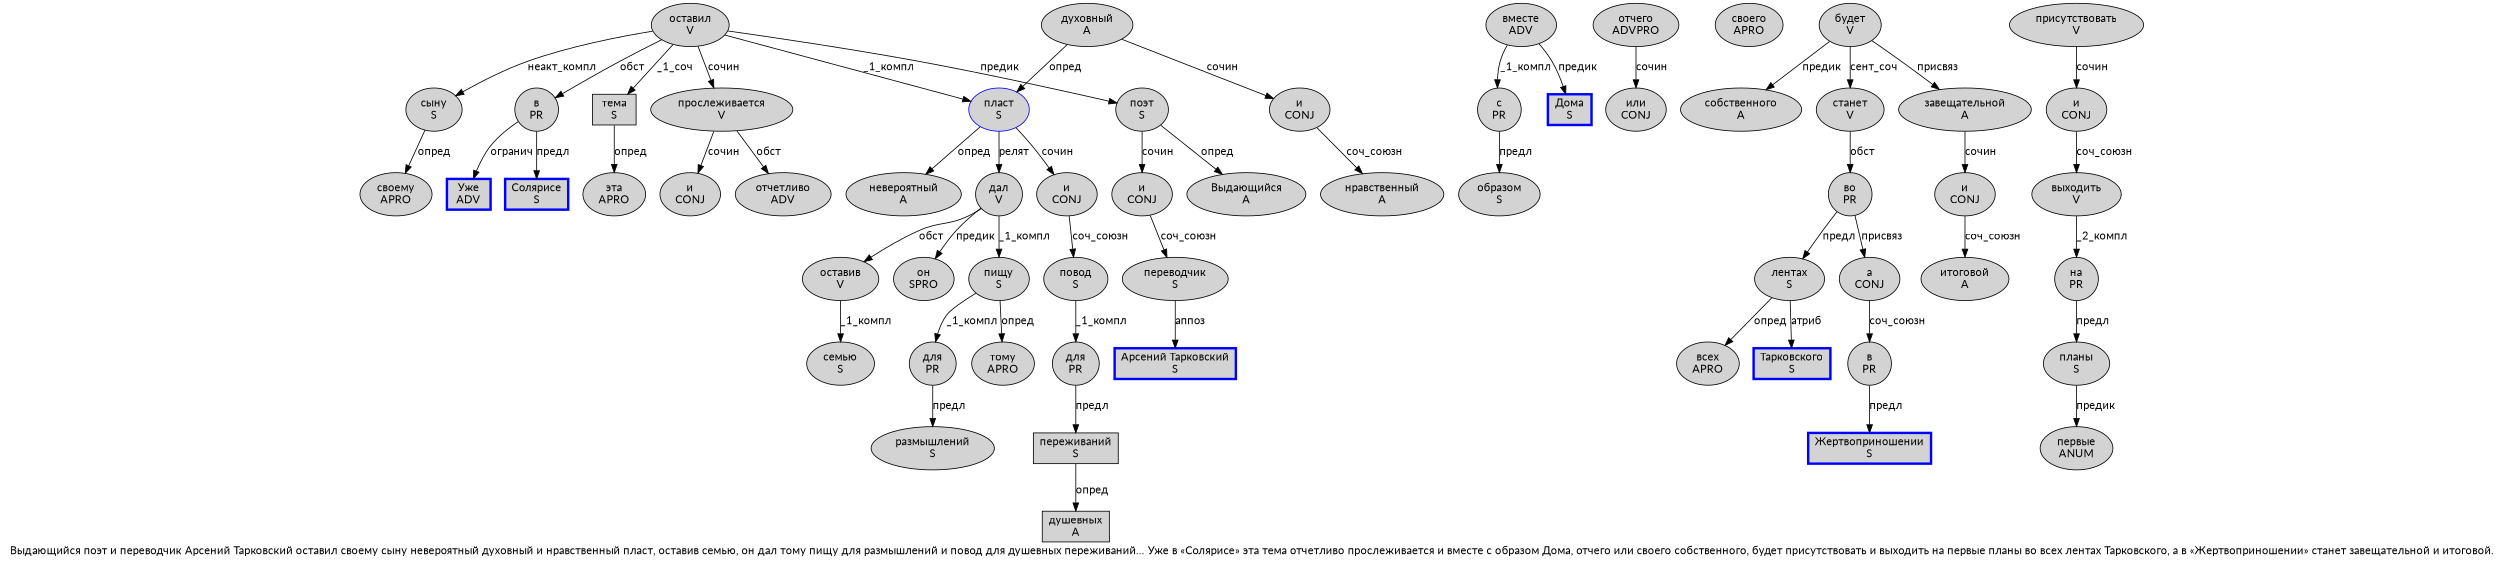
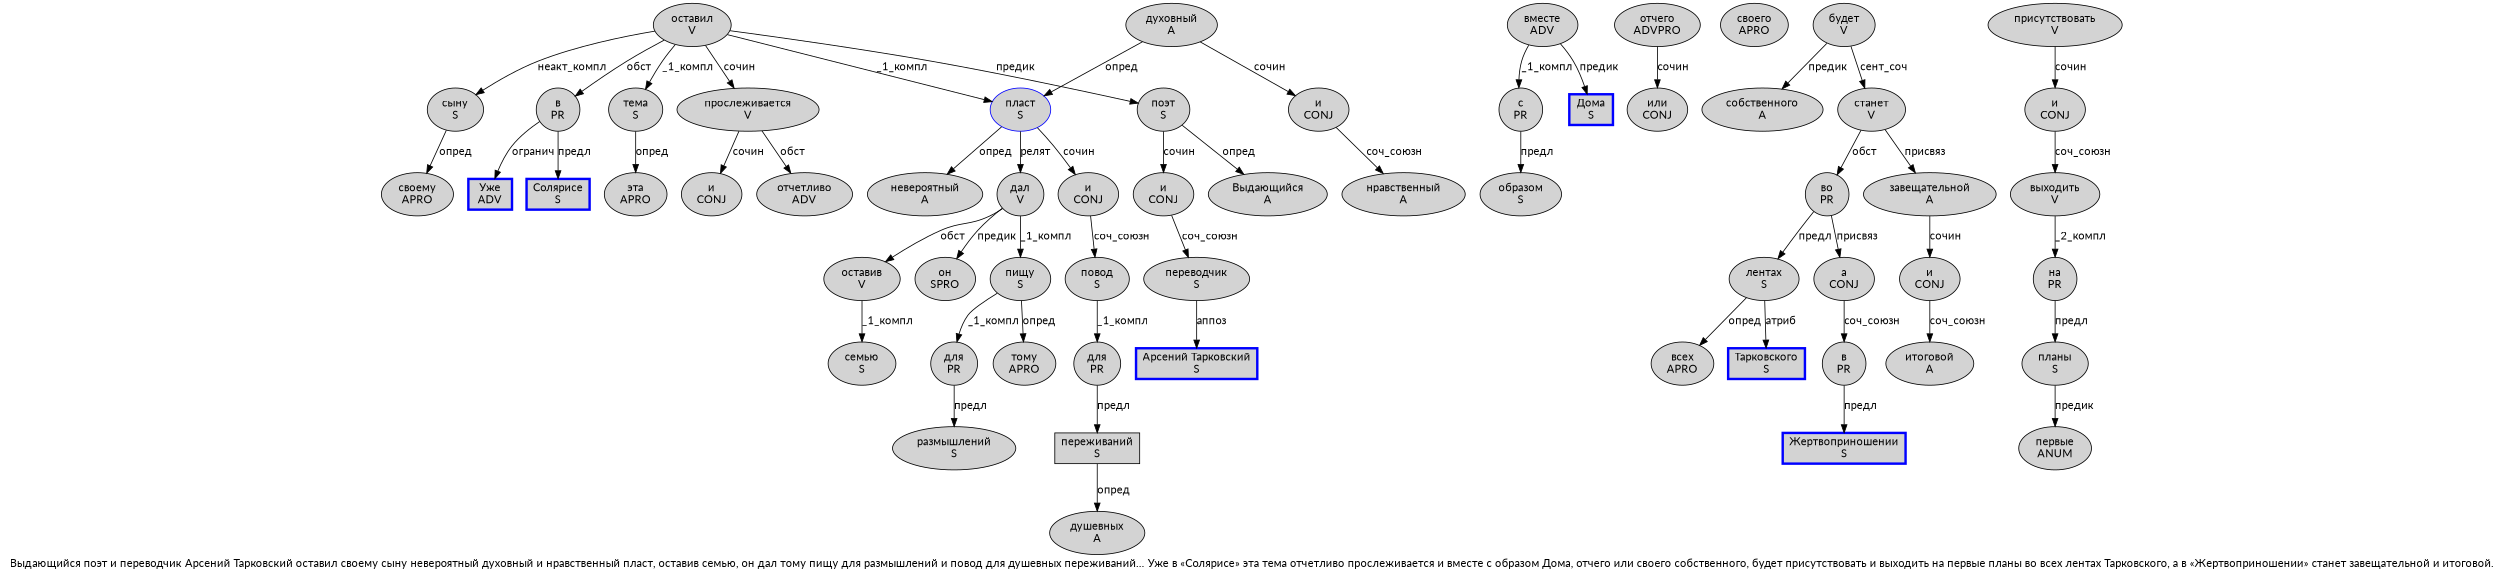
edge "будет V" -> "завещательной A": now "станет V" -> "завещательной A"
edge "оставил V" -> "тема S": label "_1_соч" -> "_1_компл"
node "тема S": shape box -> ellipse
node "душевных A": shape box -> ellipse
